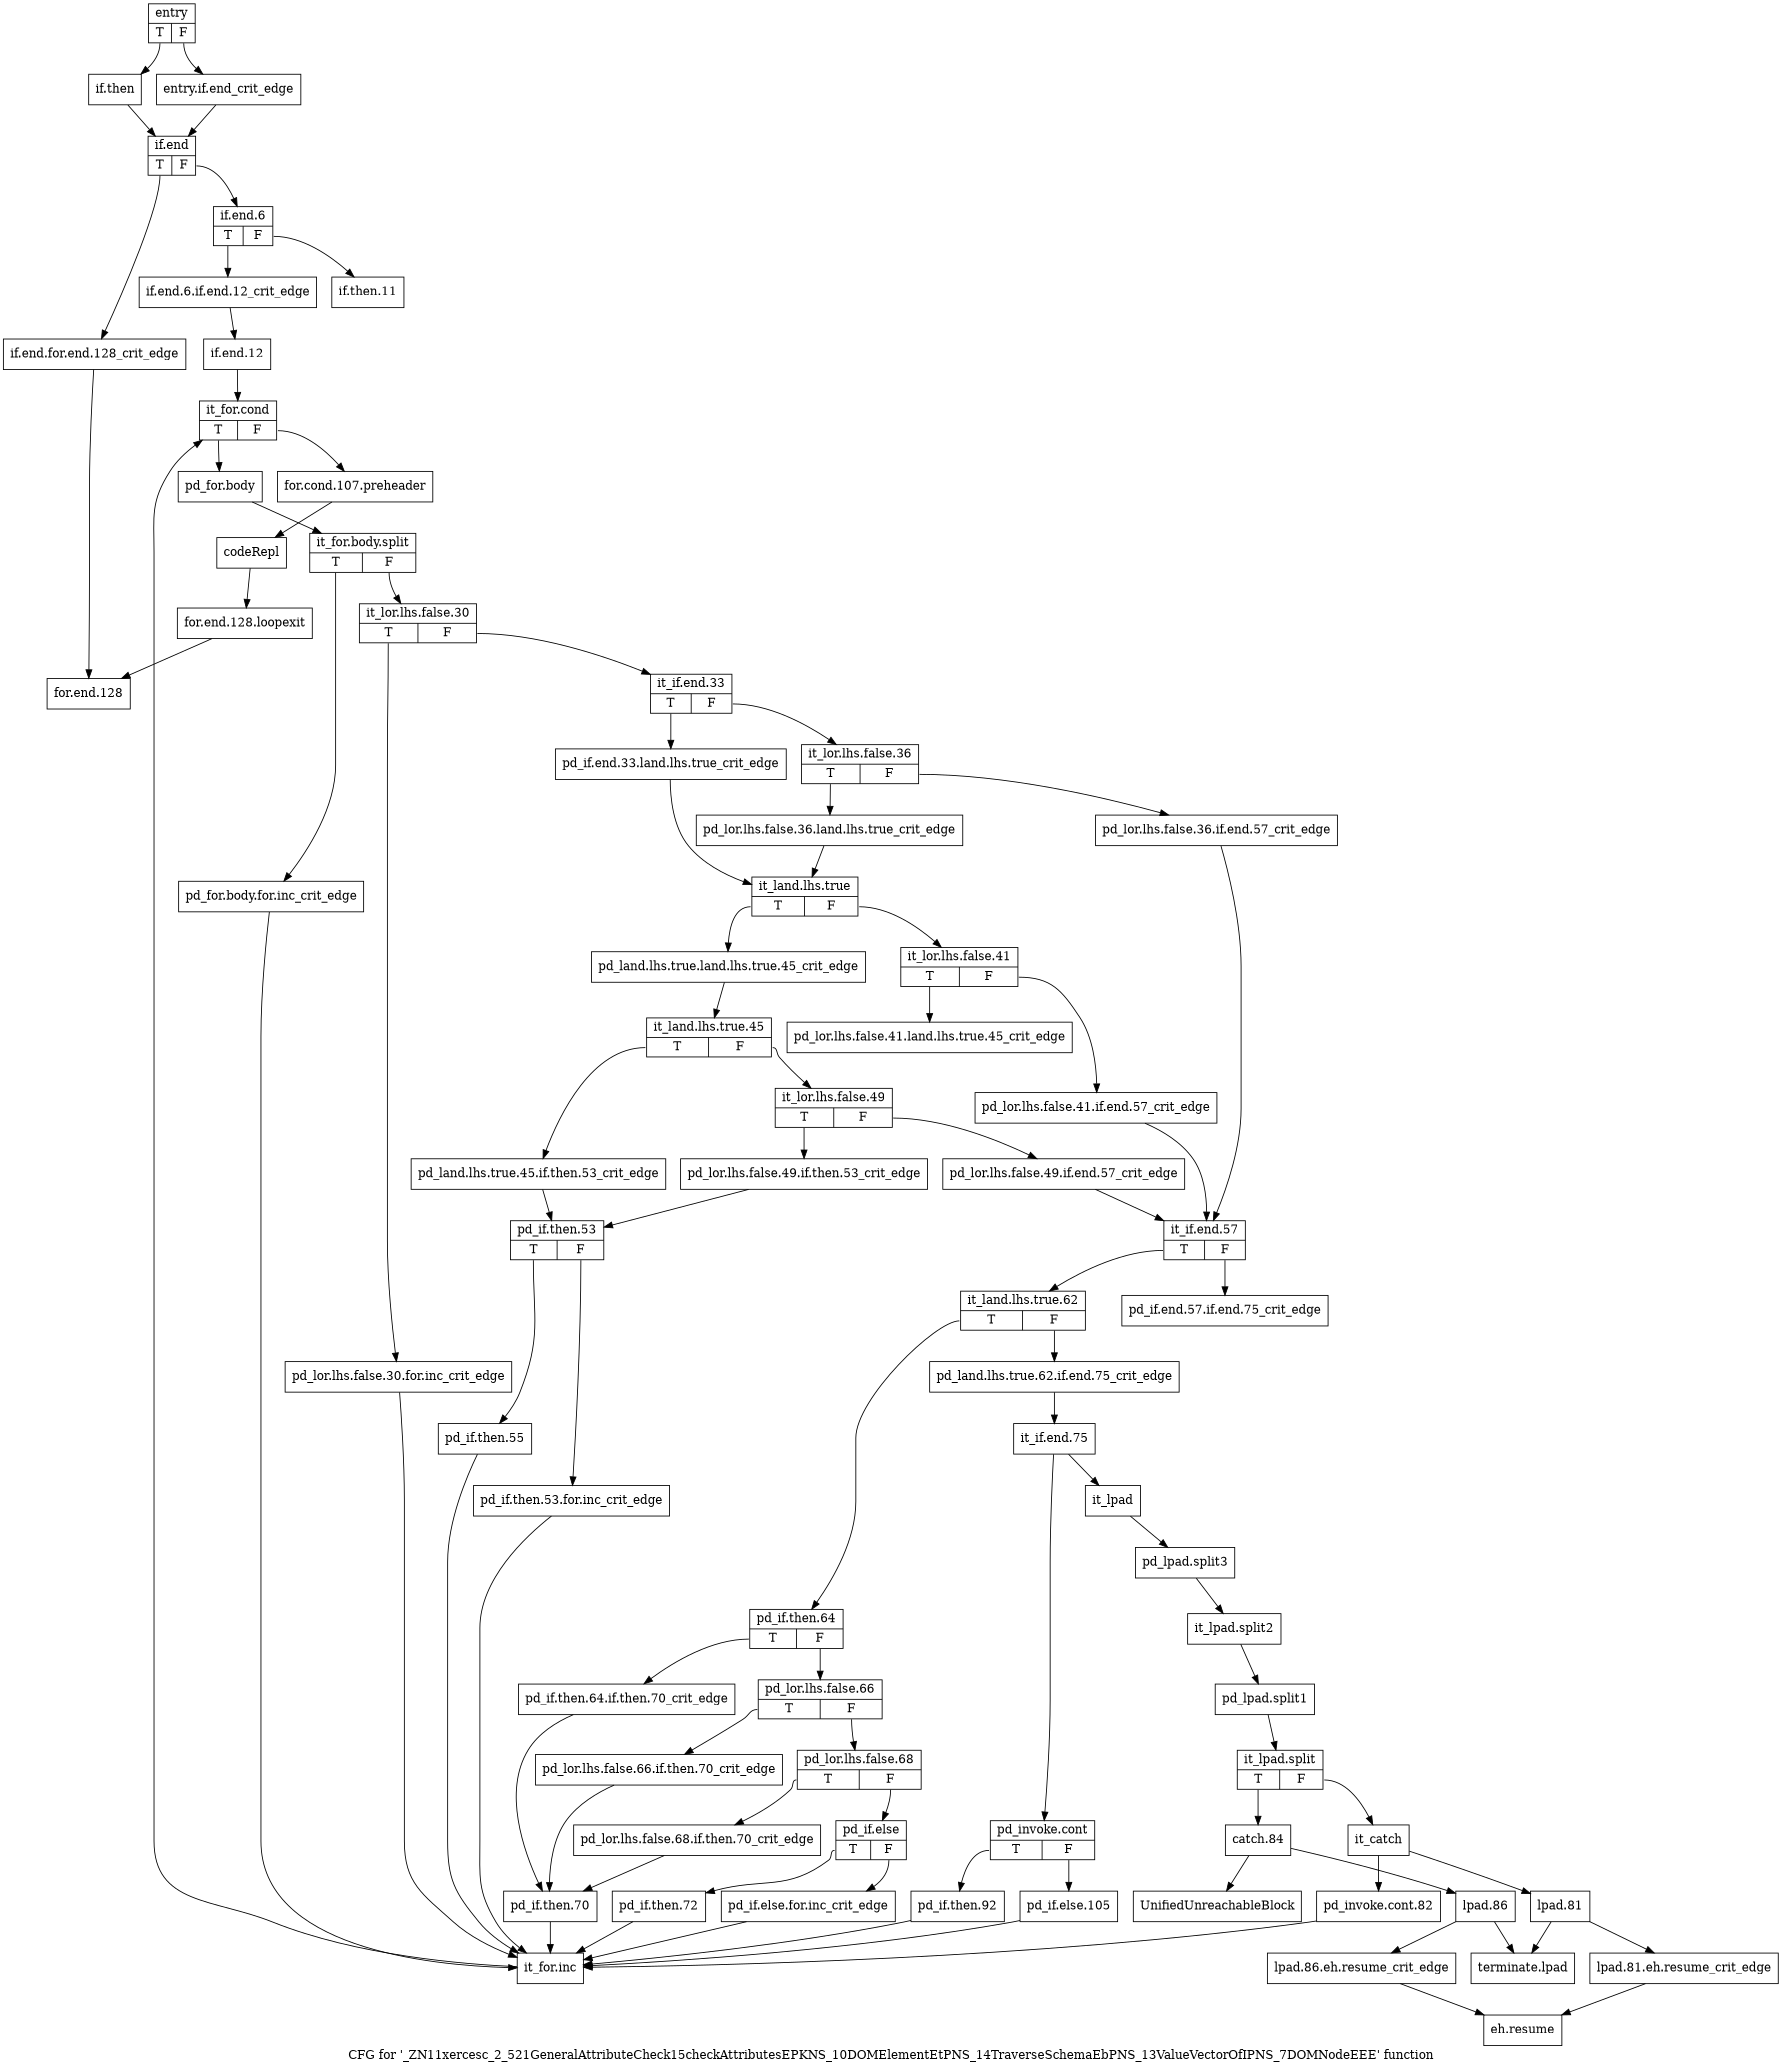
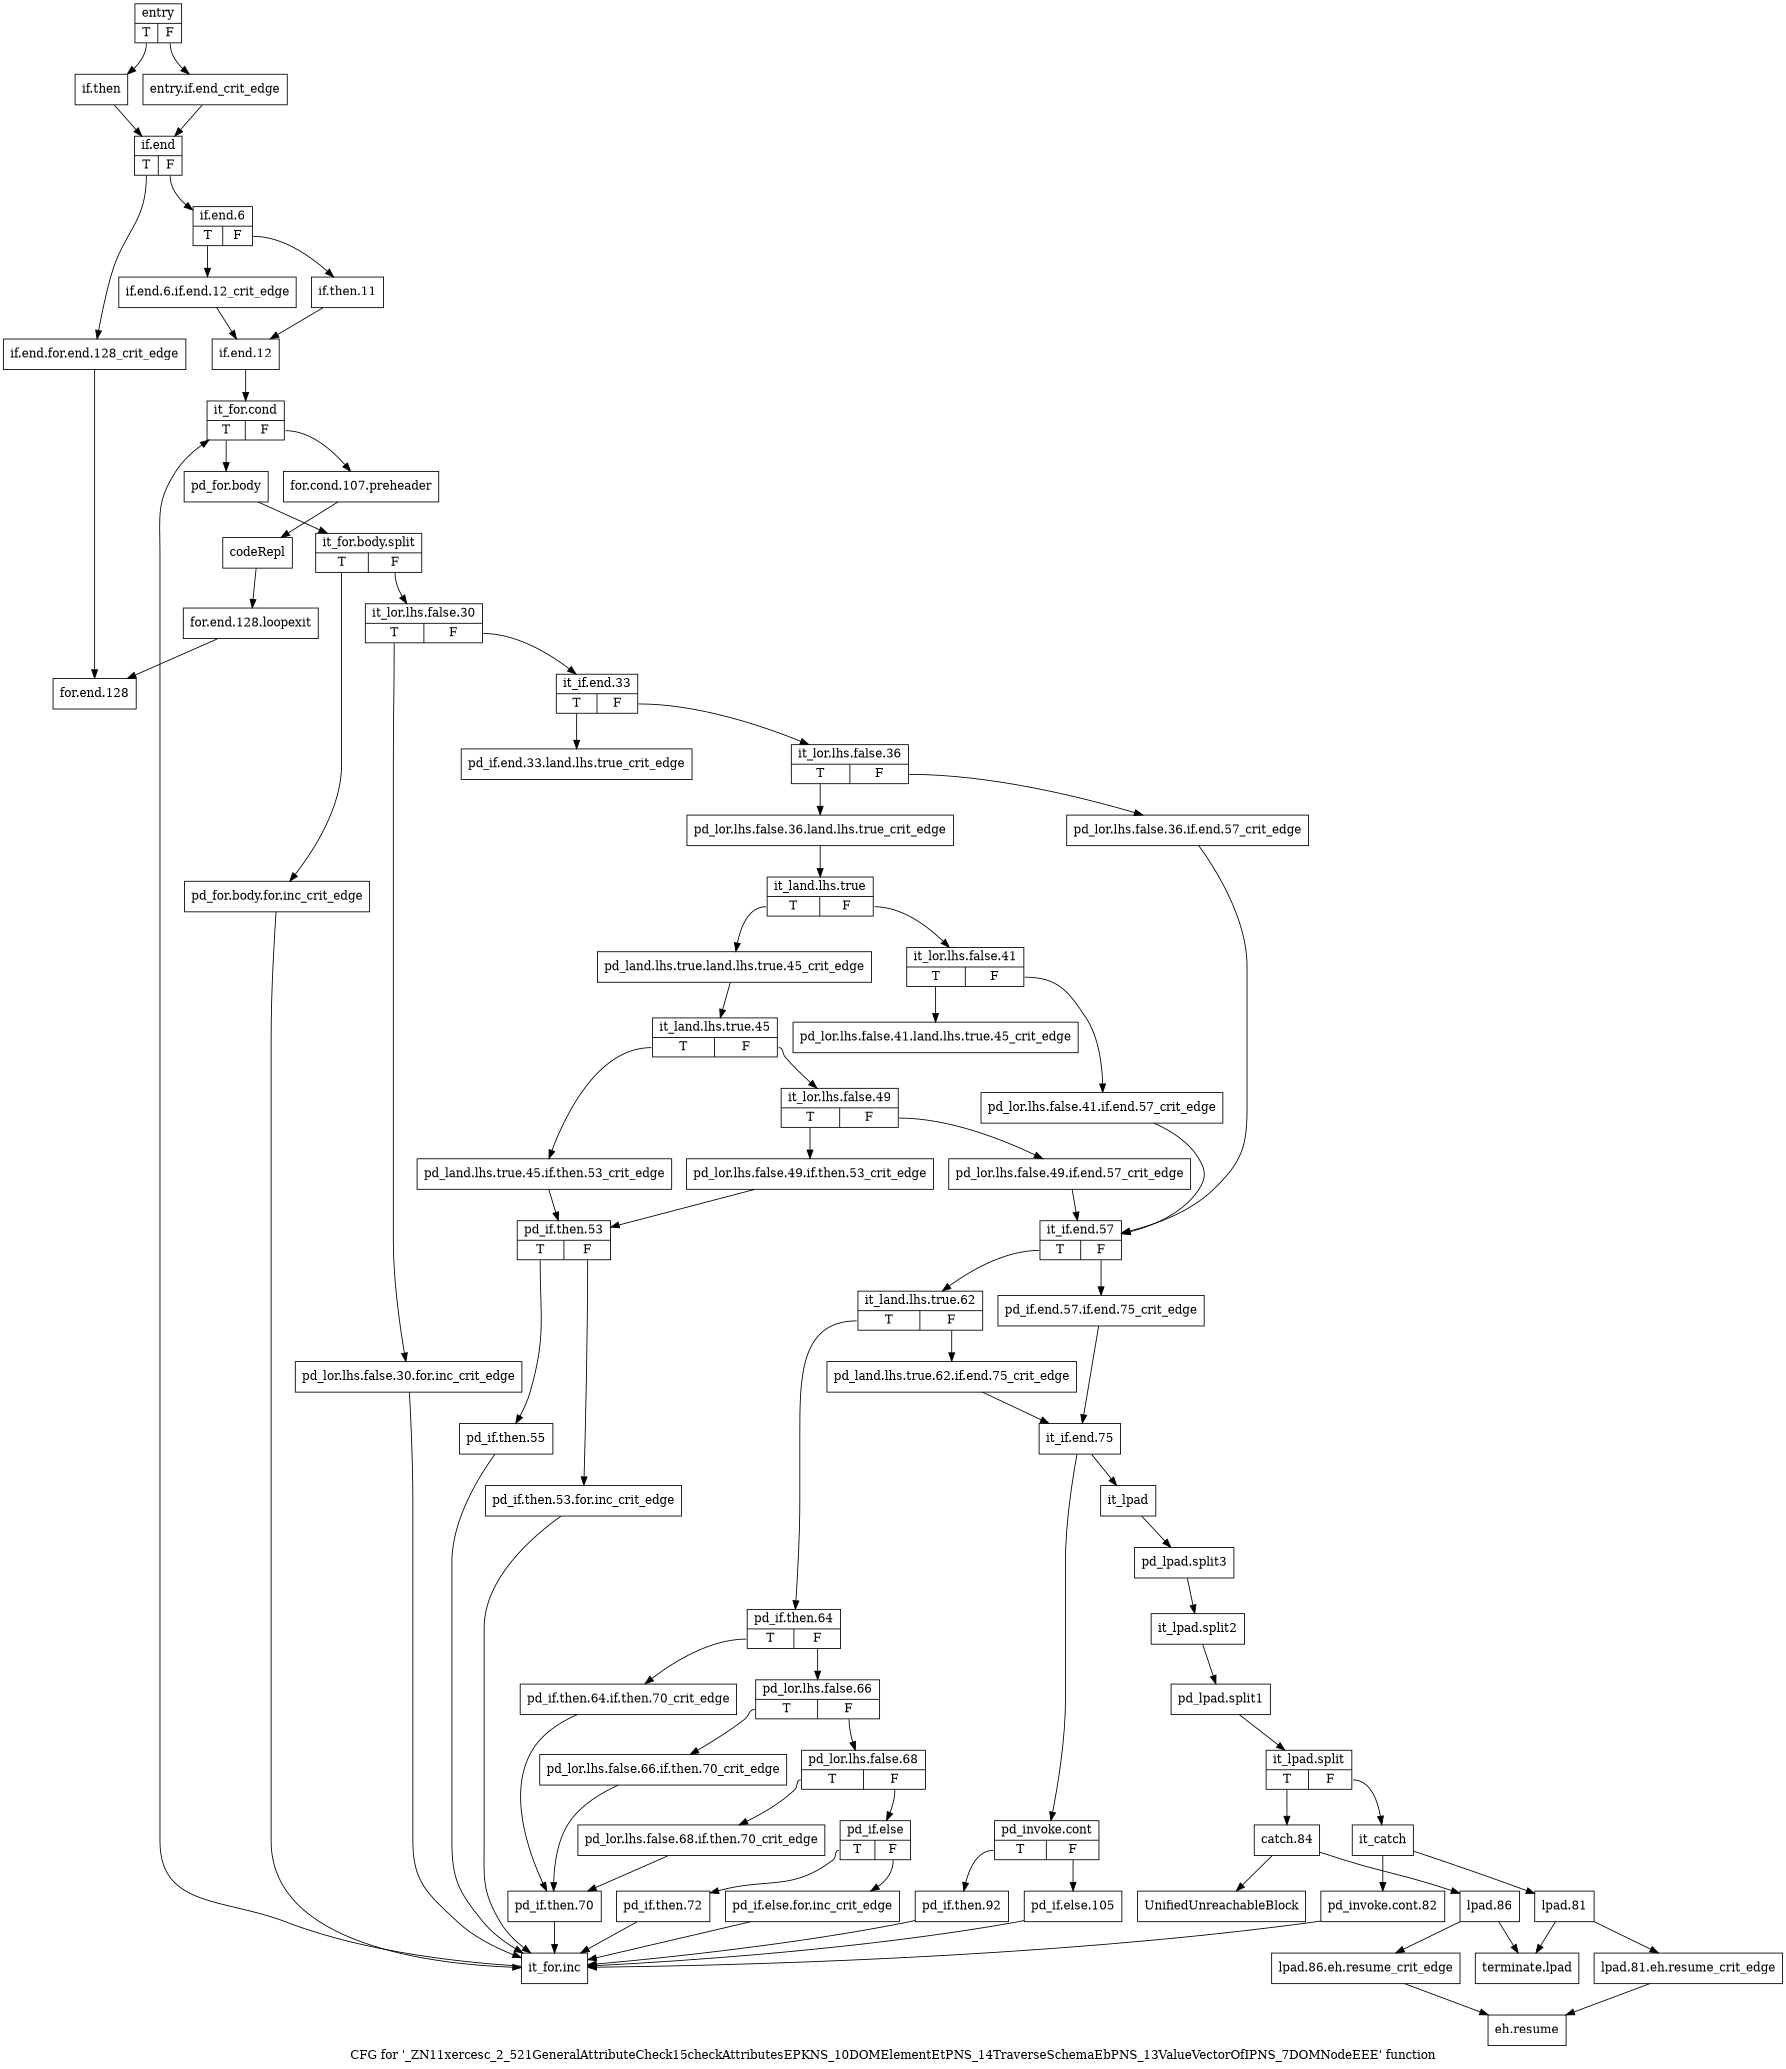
edge "if.then.11" -> "if.end.12": added
edge "pd_if.end.33.land.lhs.true_crit_edge" -> "it_land.lhs.true": removed
edge "pd_if.end.57.if.end.75_crit_edge" -> "it_if.end.75": added
